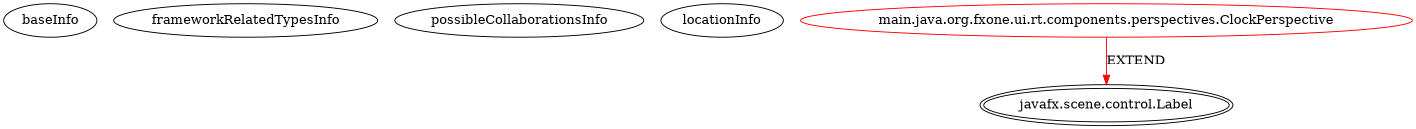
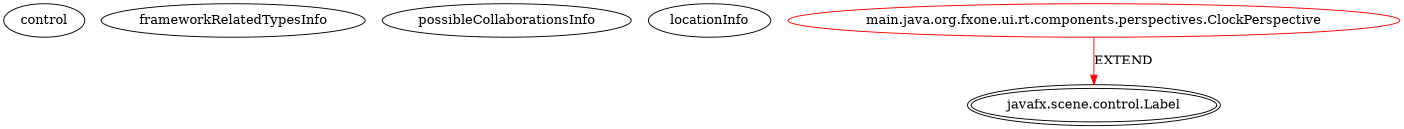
node "baseInfo": label "baseInfo" -> "control"
